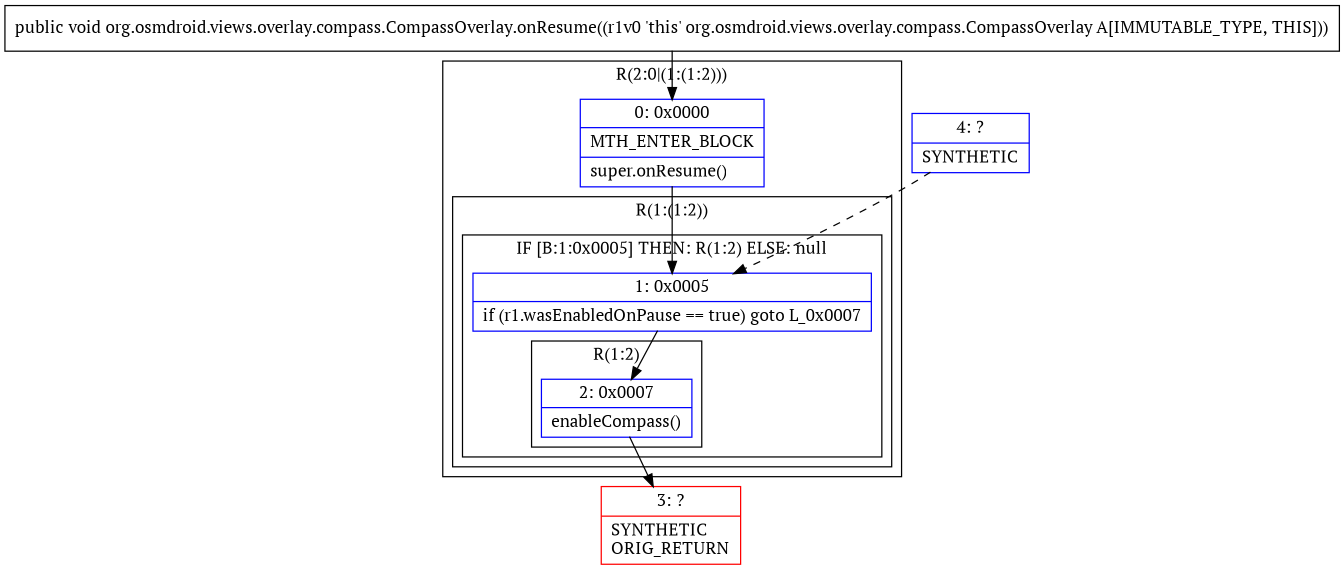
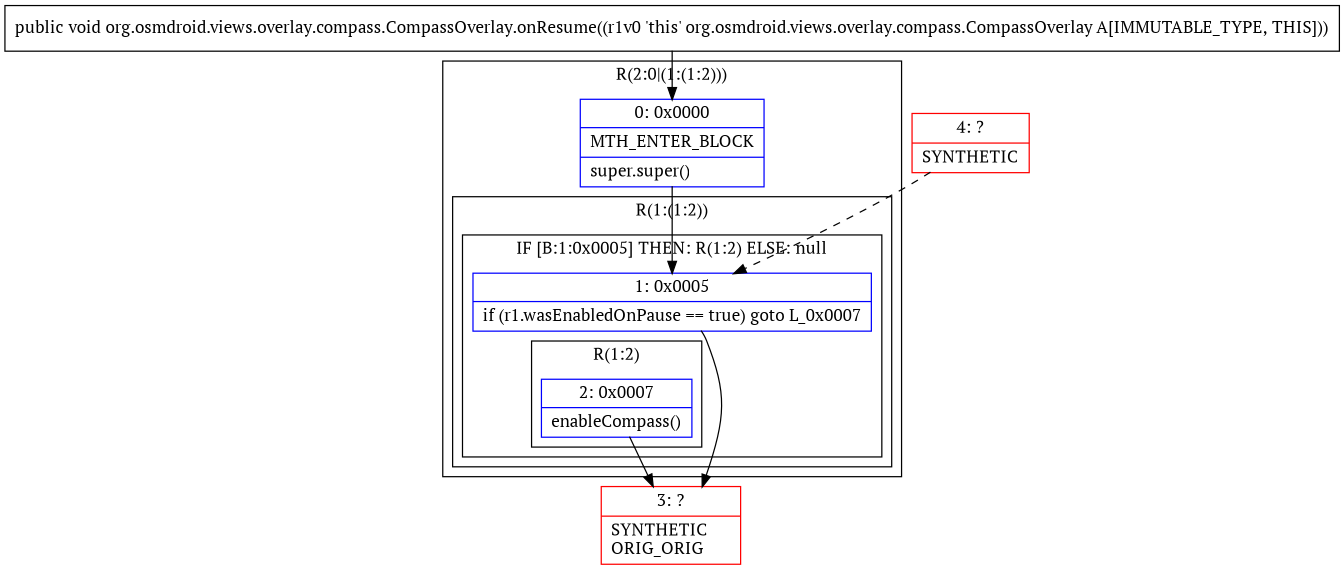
node "4: ?": color blue -> red
node "0: 0x0000": text "super.onResume()" -> "super.super()"
edge "1: 0x0005" -> "2: 0x0007": now "1: 0x0005" -> "3: ?"
node "3: ?": text "ORIG_RETURN" -> "ORIG_ORIG"
